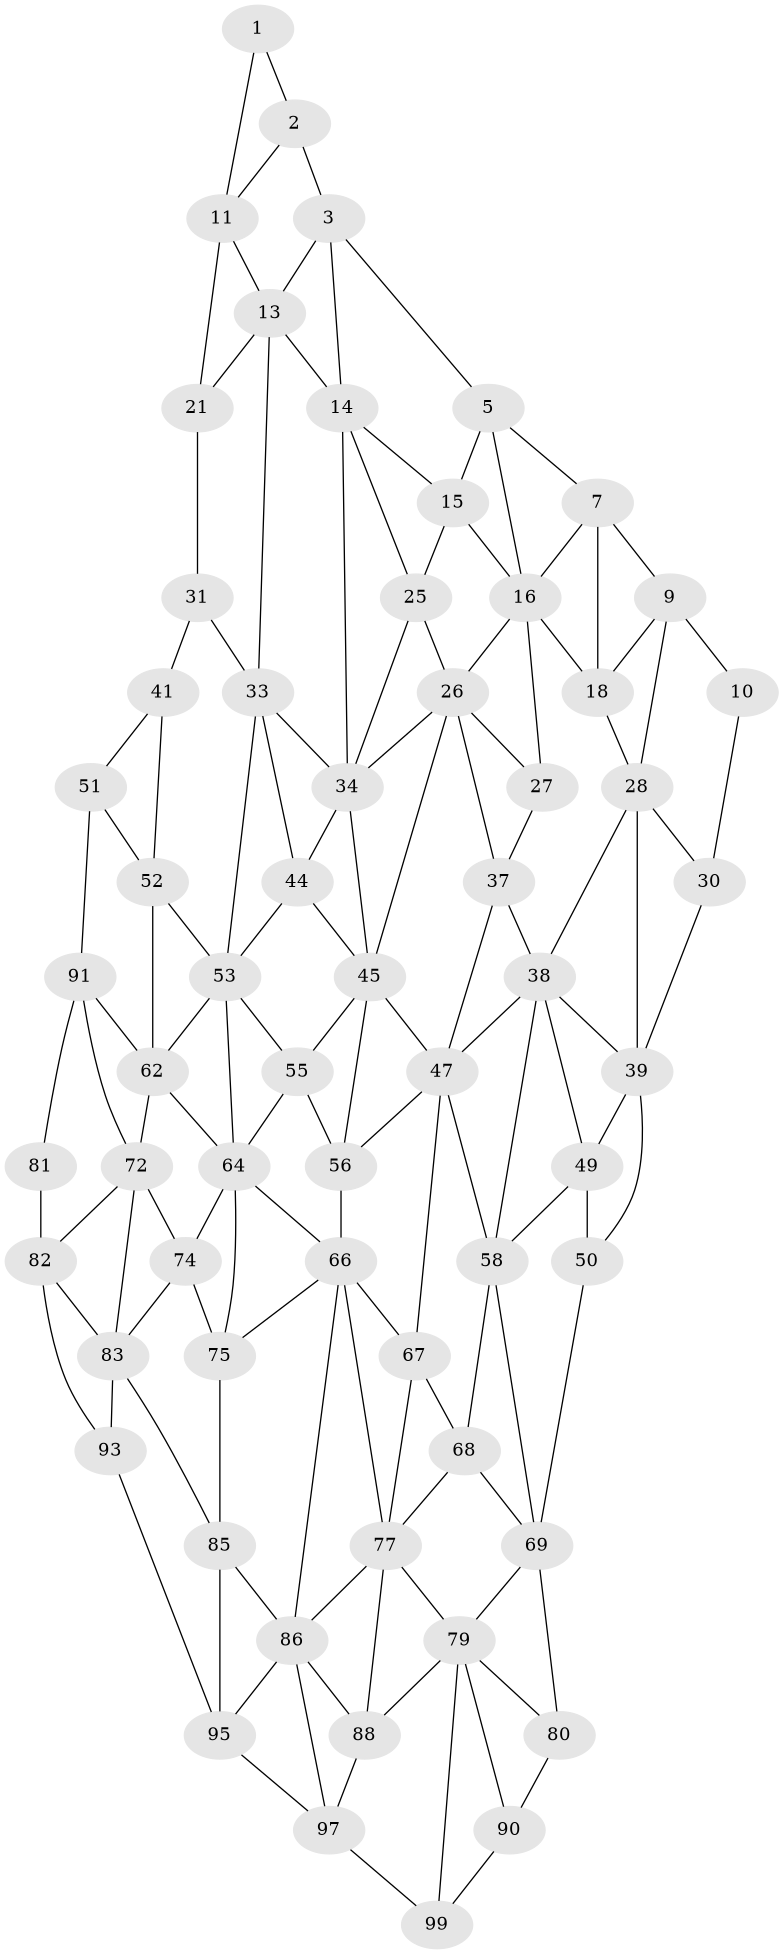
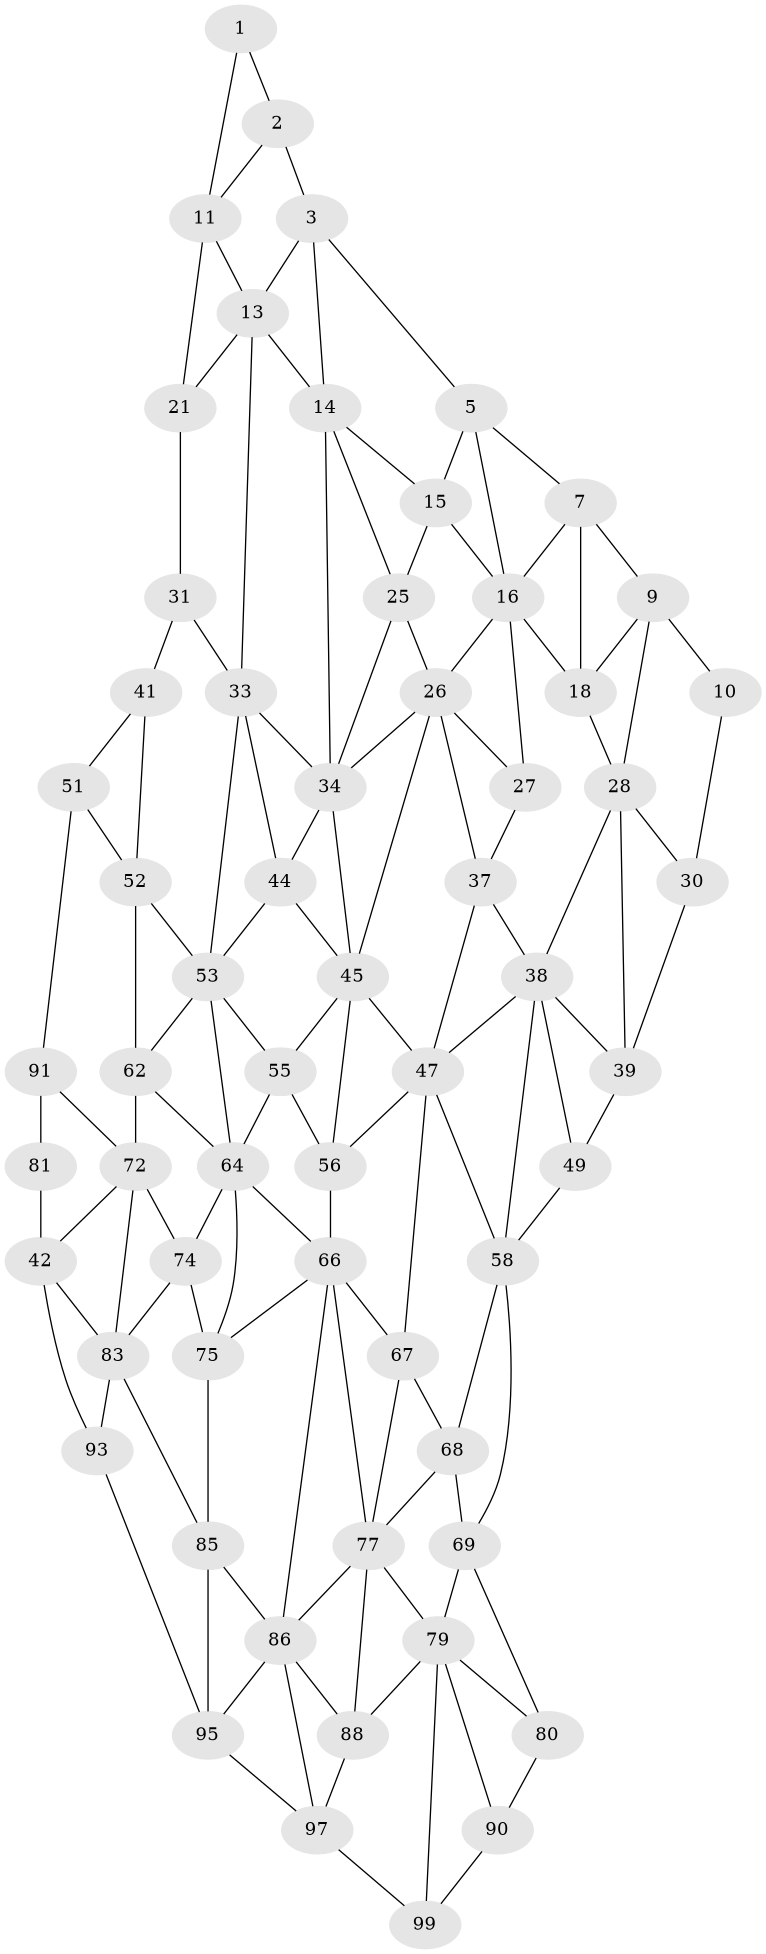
edge "91" -- "62": removed
node "82": label "82" -> "42"
node "50": removed
